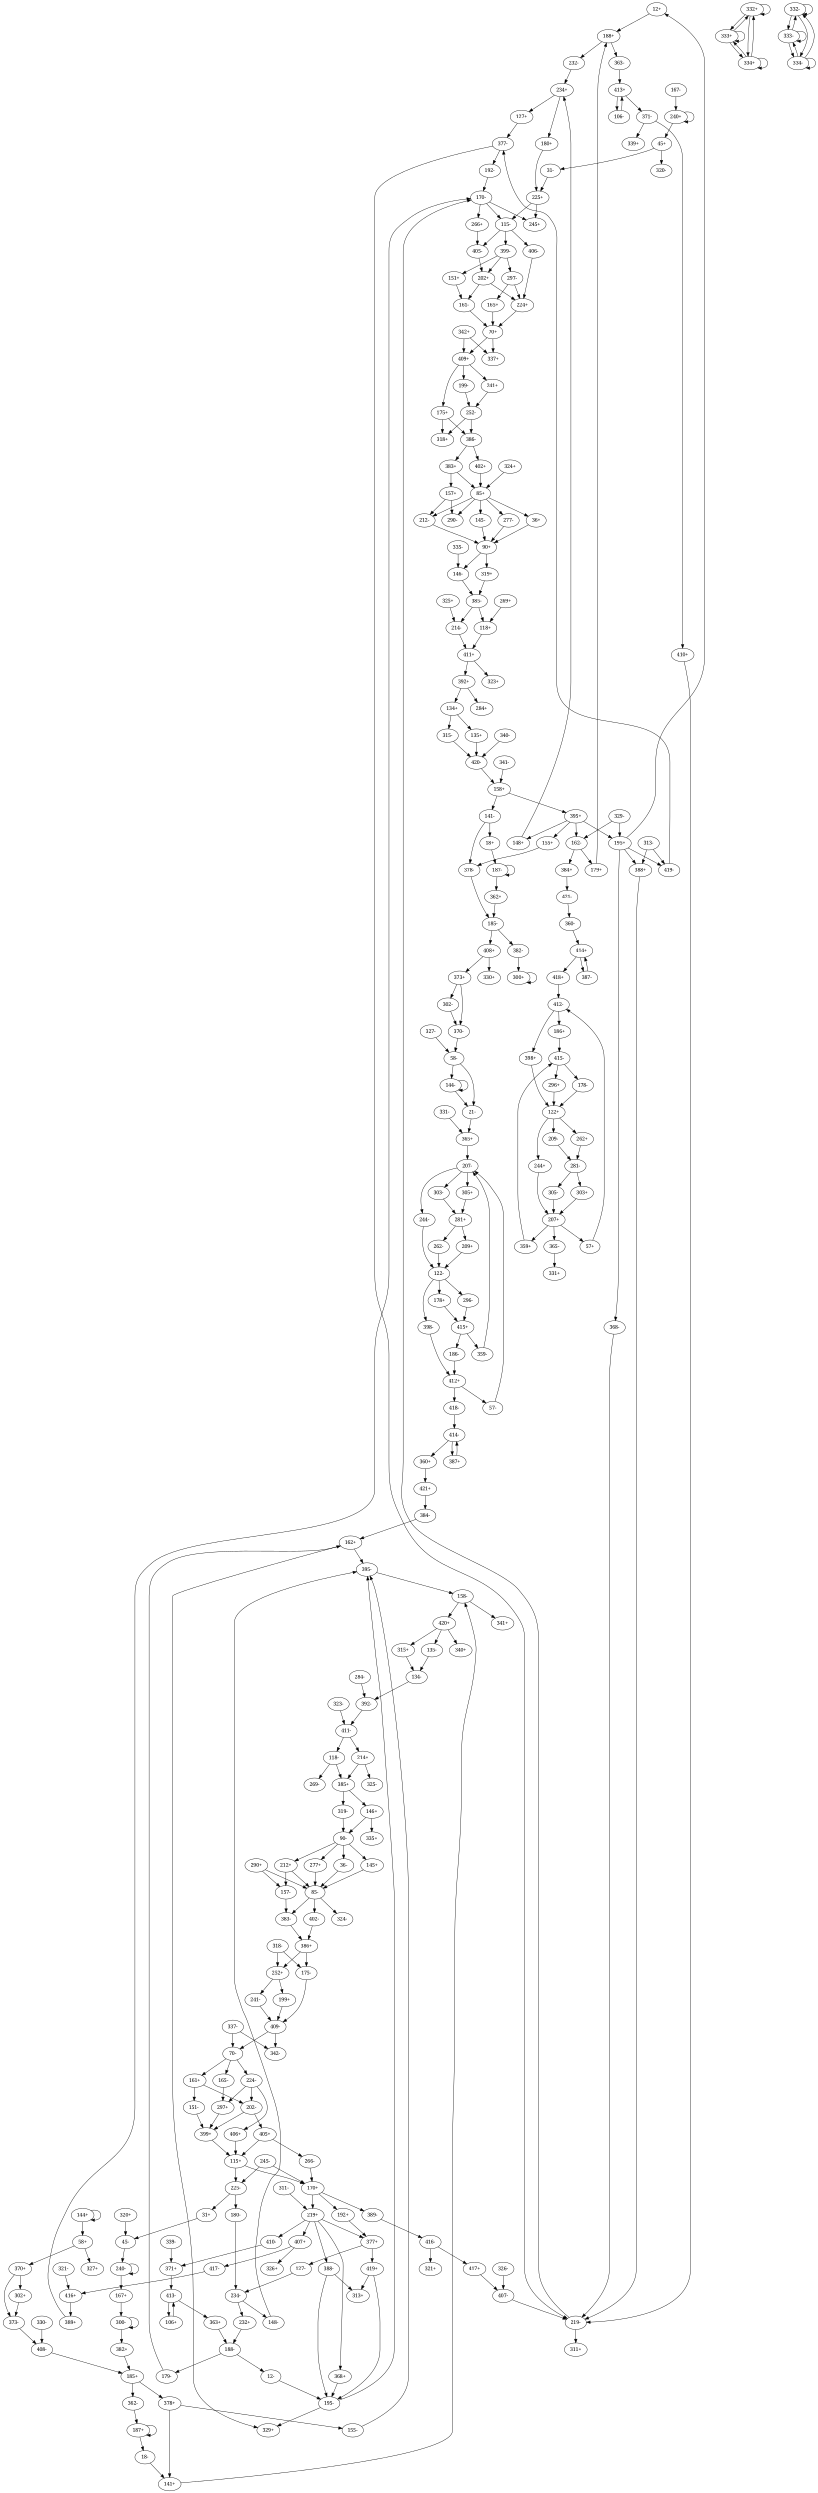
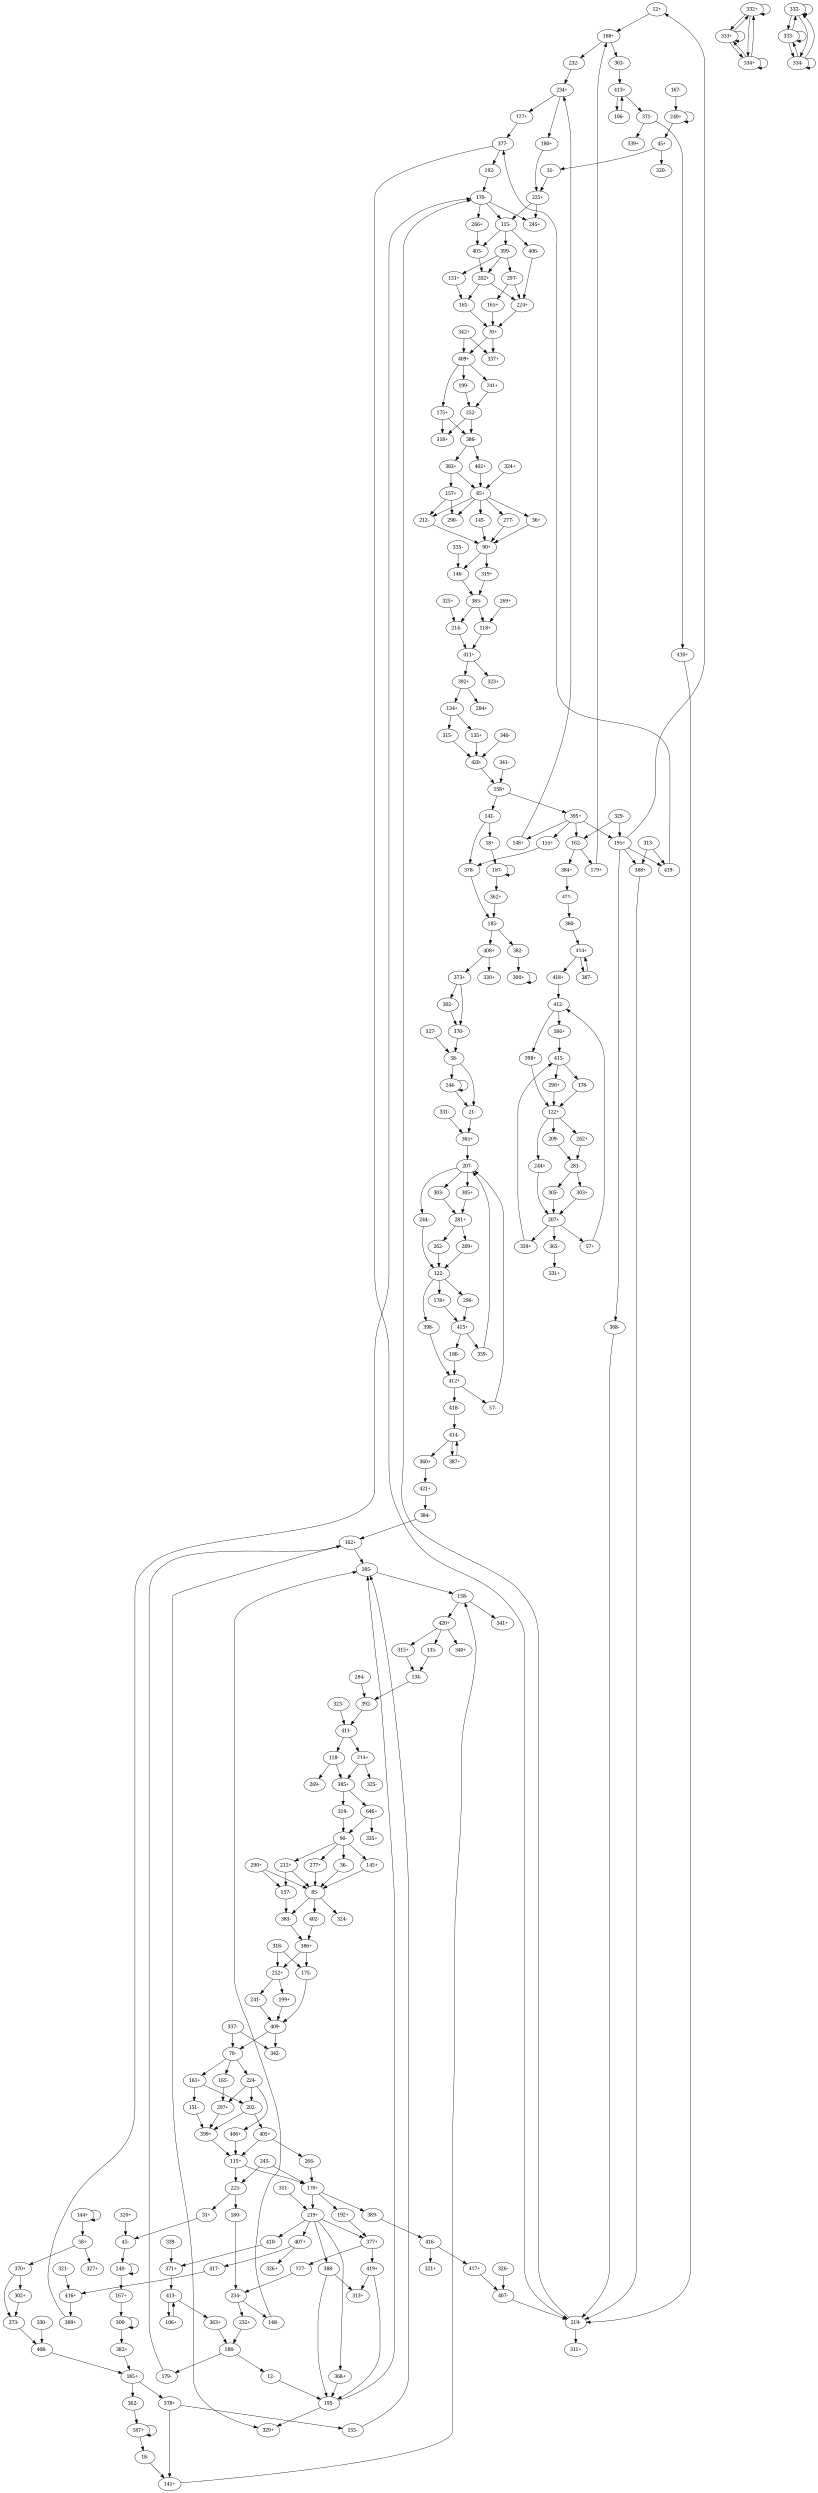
node "146+": label "146+" -> "646+"
